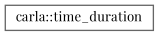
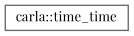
node "carla::time_duration": label "carla::time_duration" -> "carla::time_time"
